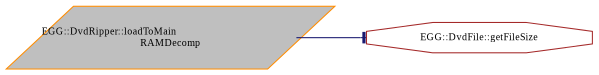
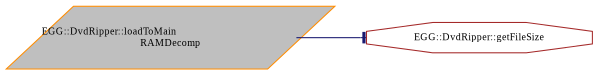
node "EGG::DvdFile::getFileSize": label "EGG::DvdFile::getFileSize" -> "EGG::DvdRipper::getFileSize"
